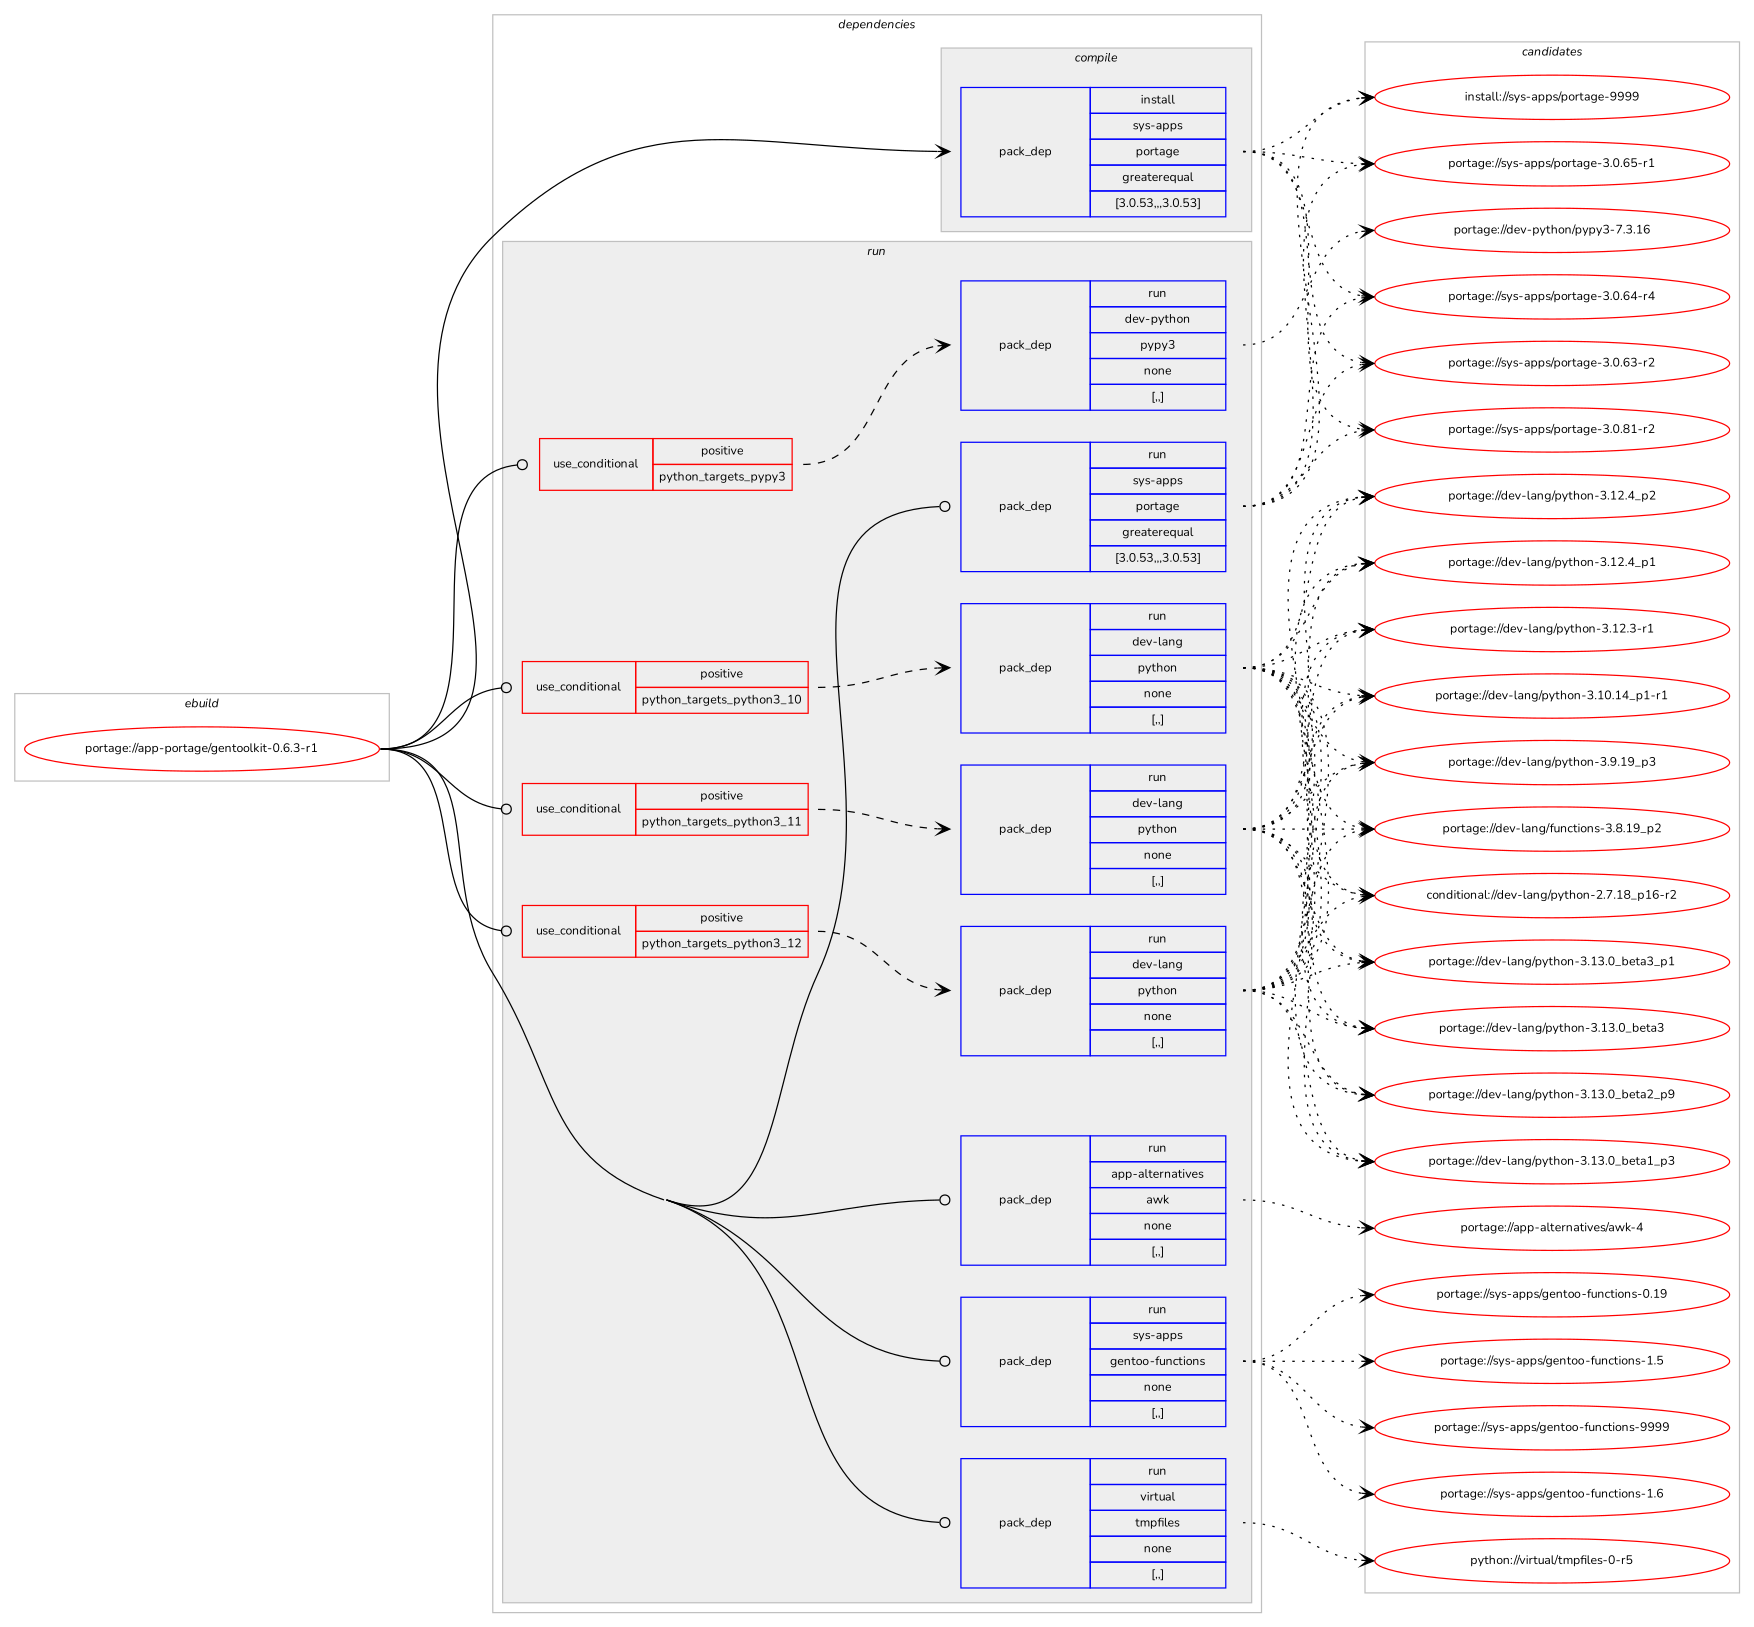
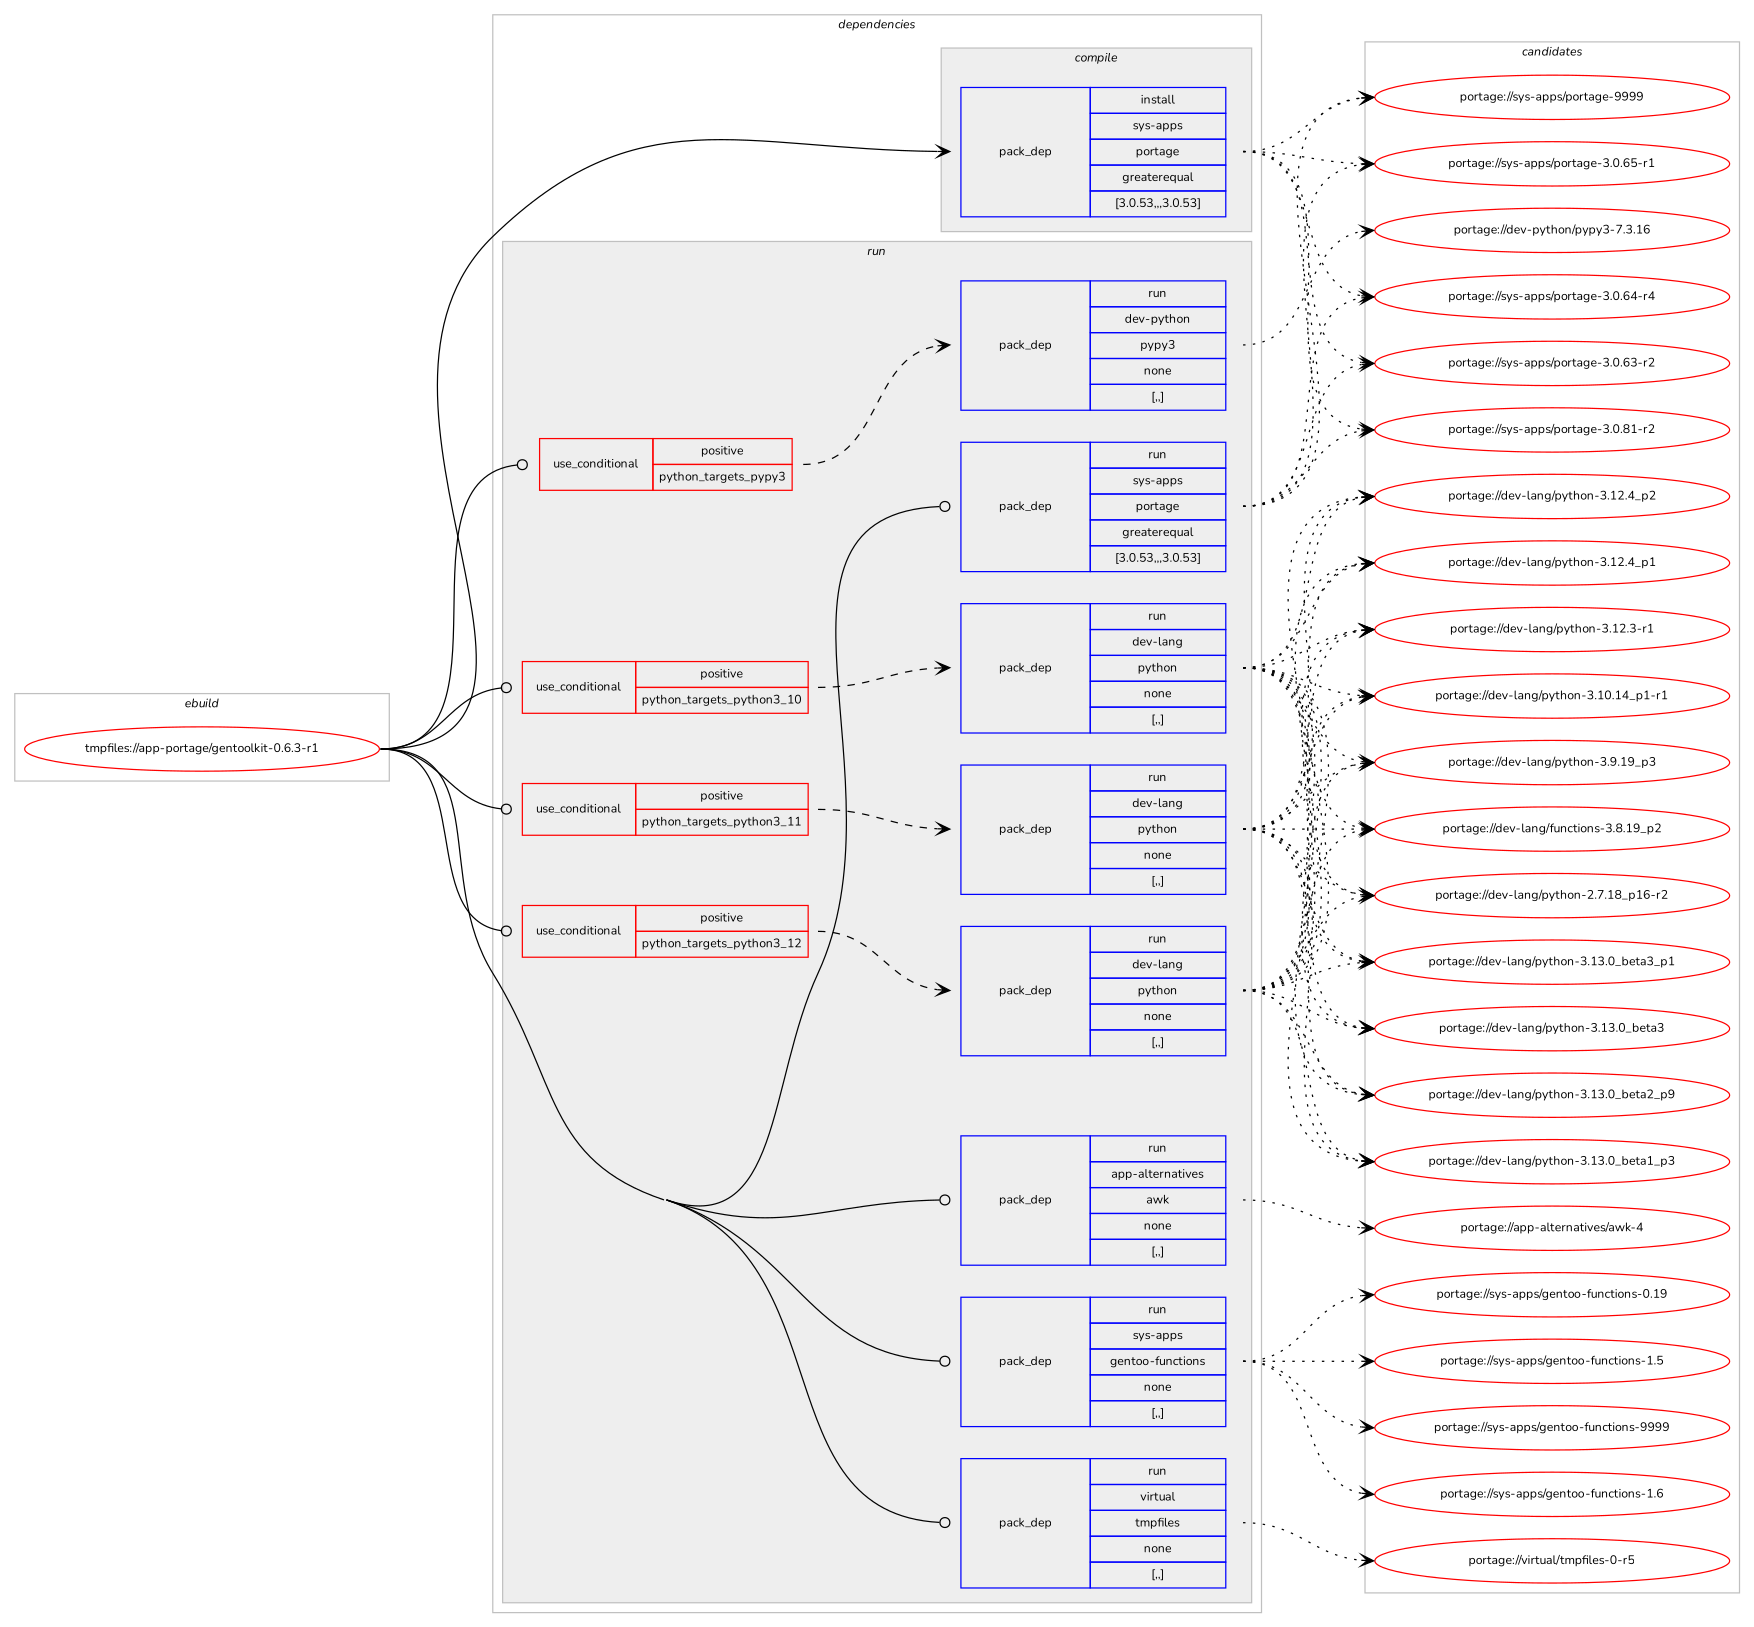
node "install://sys-apps/portage-9999": label "install://sys-apps/portage-9999" -> "portage://sys-apps/portage-9999"
node "portage://app-portage/gentoolkit-0.6.3-r1": label "portage://app-portage/gentoolkit-0.6.3-r1" -> "tmpfiles://app-portage/gentoolkit-0.6.3-r1"
node "conditional://dev-lang/python-2.7.18_p16-r2": label "conditional://dev-lang/python-2.7.18_p16-r2" -> "portage://dev-lang/python-2.7.18_p16-r2"
node "python://virtual/tmpfiles-0-r5": label "python://virtual/tmpfiles-0-r5" -> "portage://virtual/tmpfiles-0-r5"
